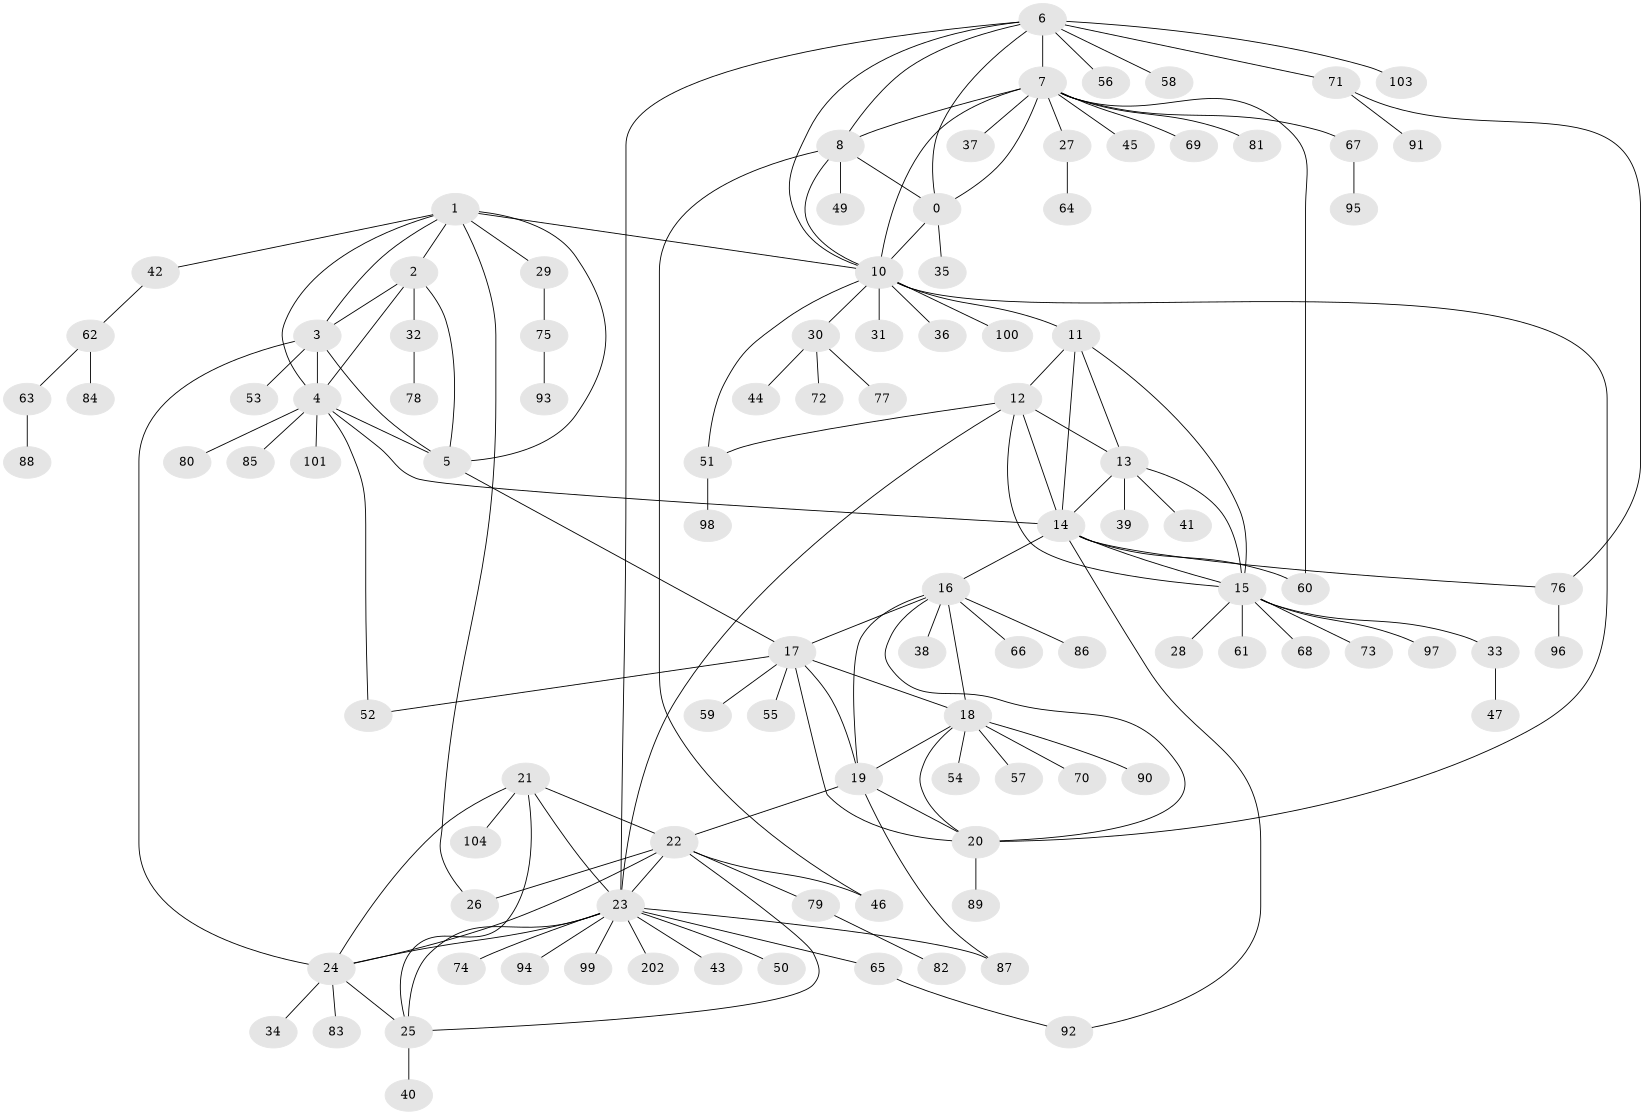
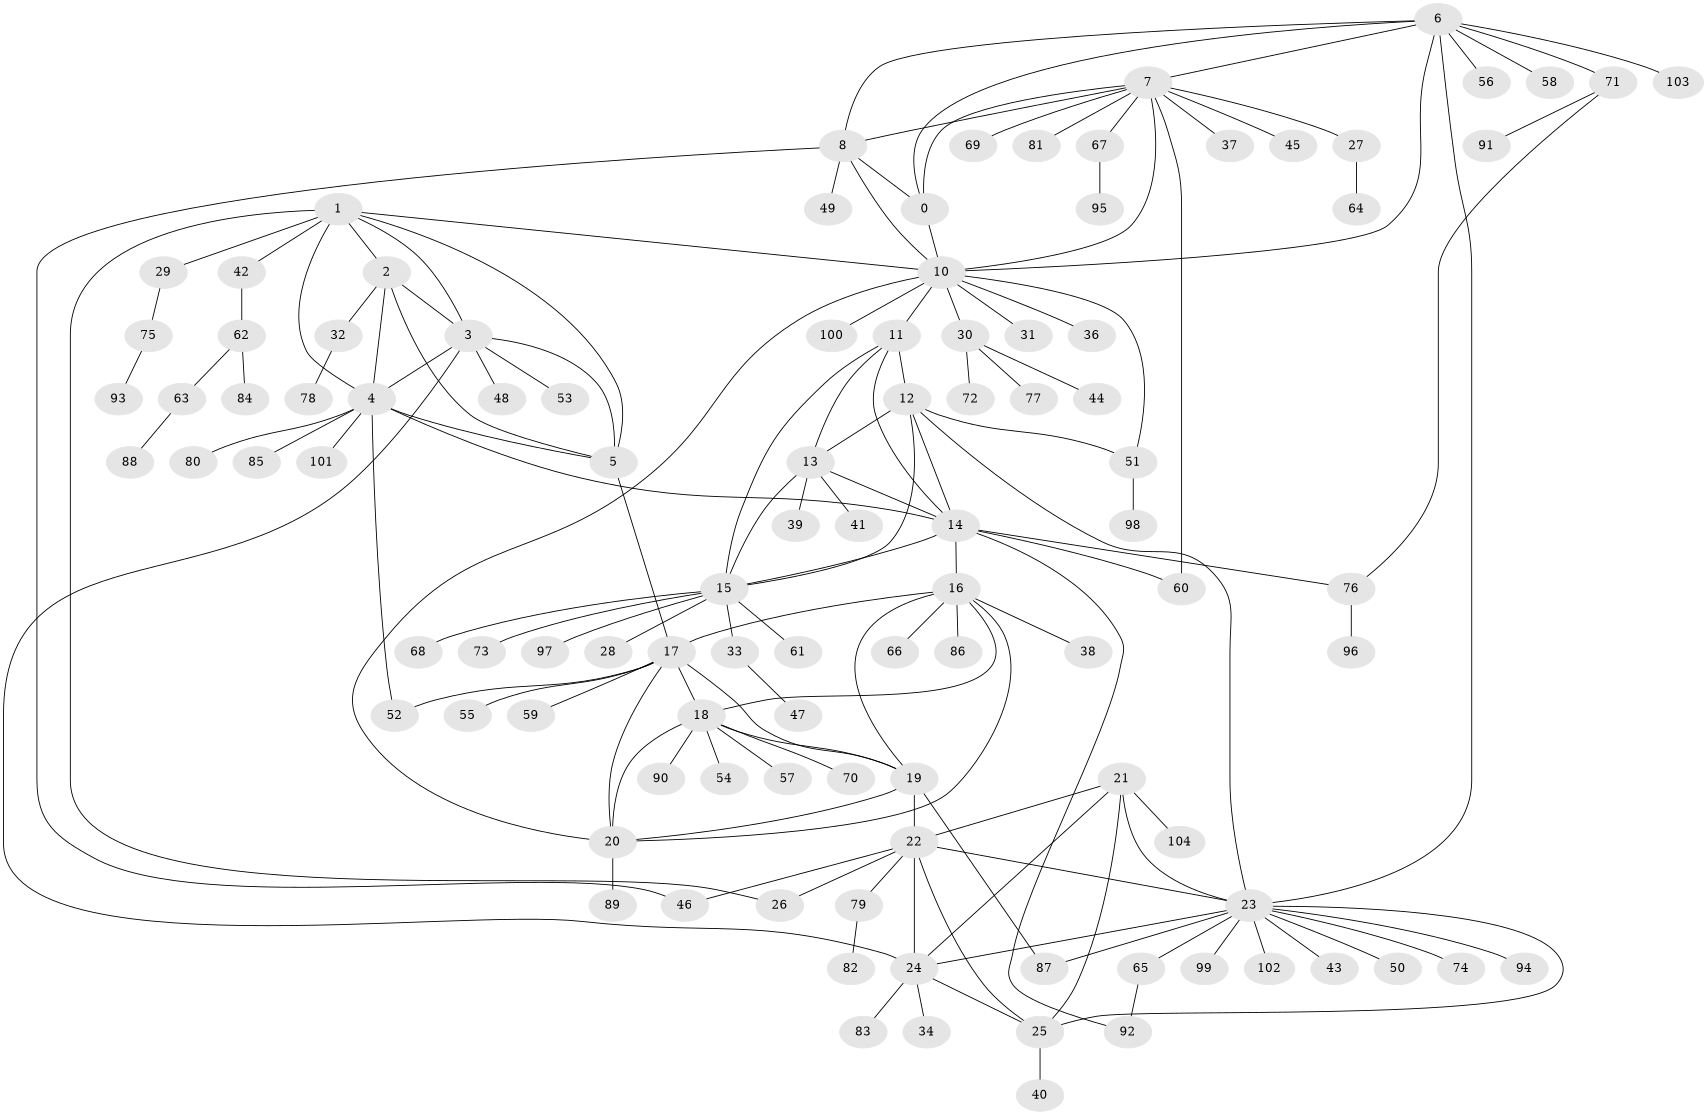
node "35": removed
node "48": added
node "202": label "202" -> "102"
